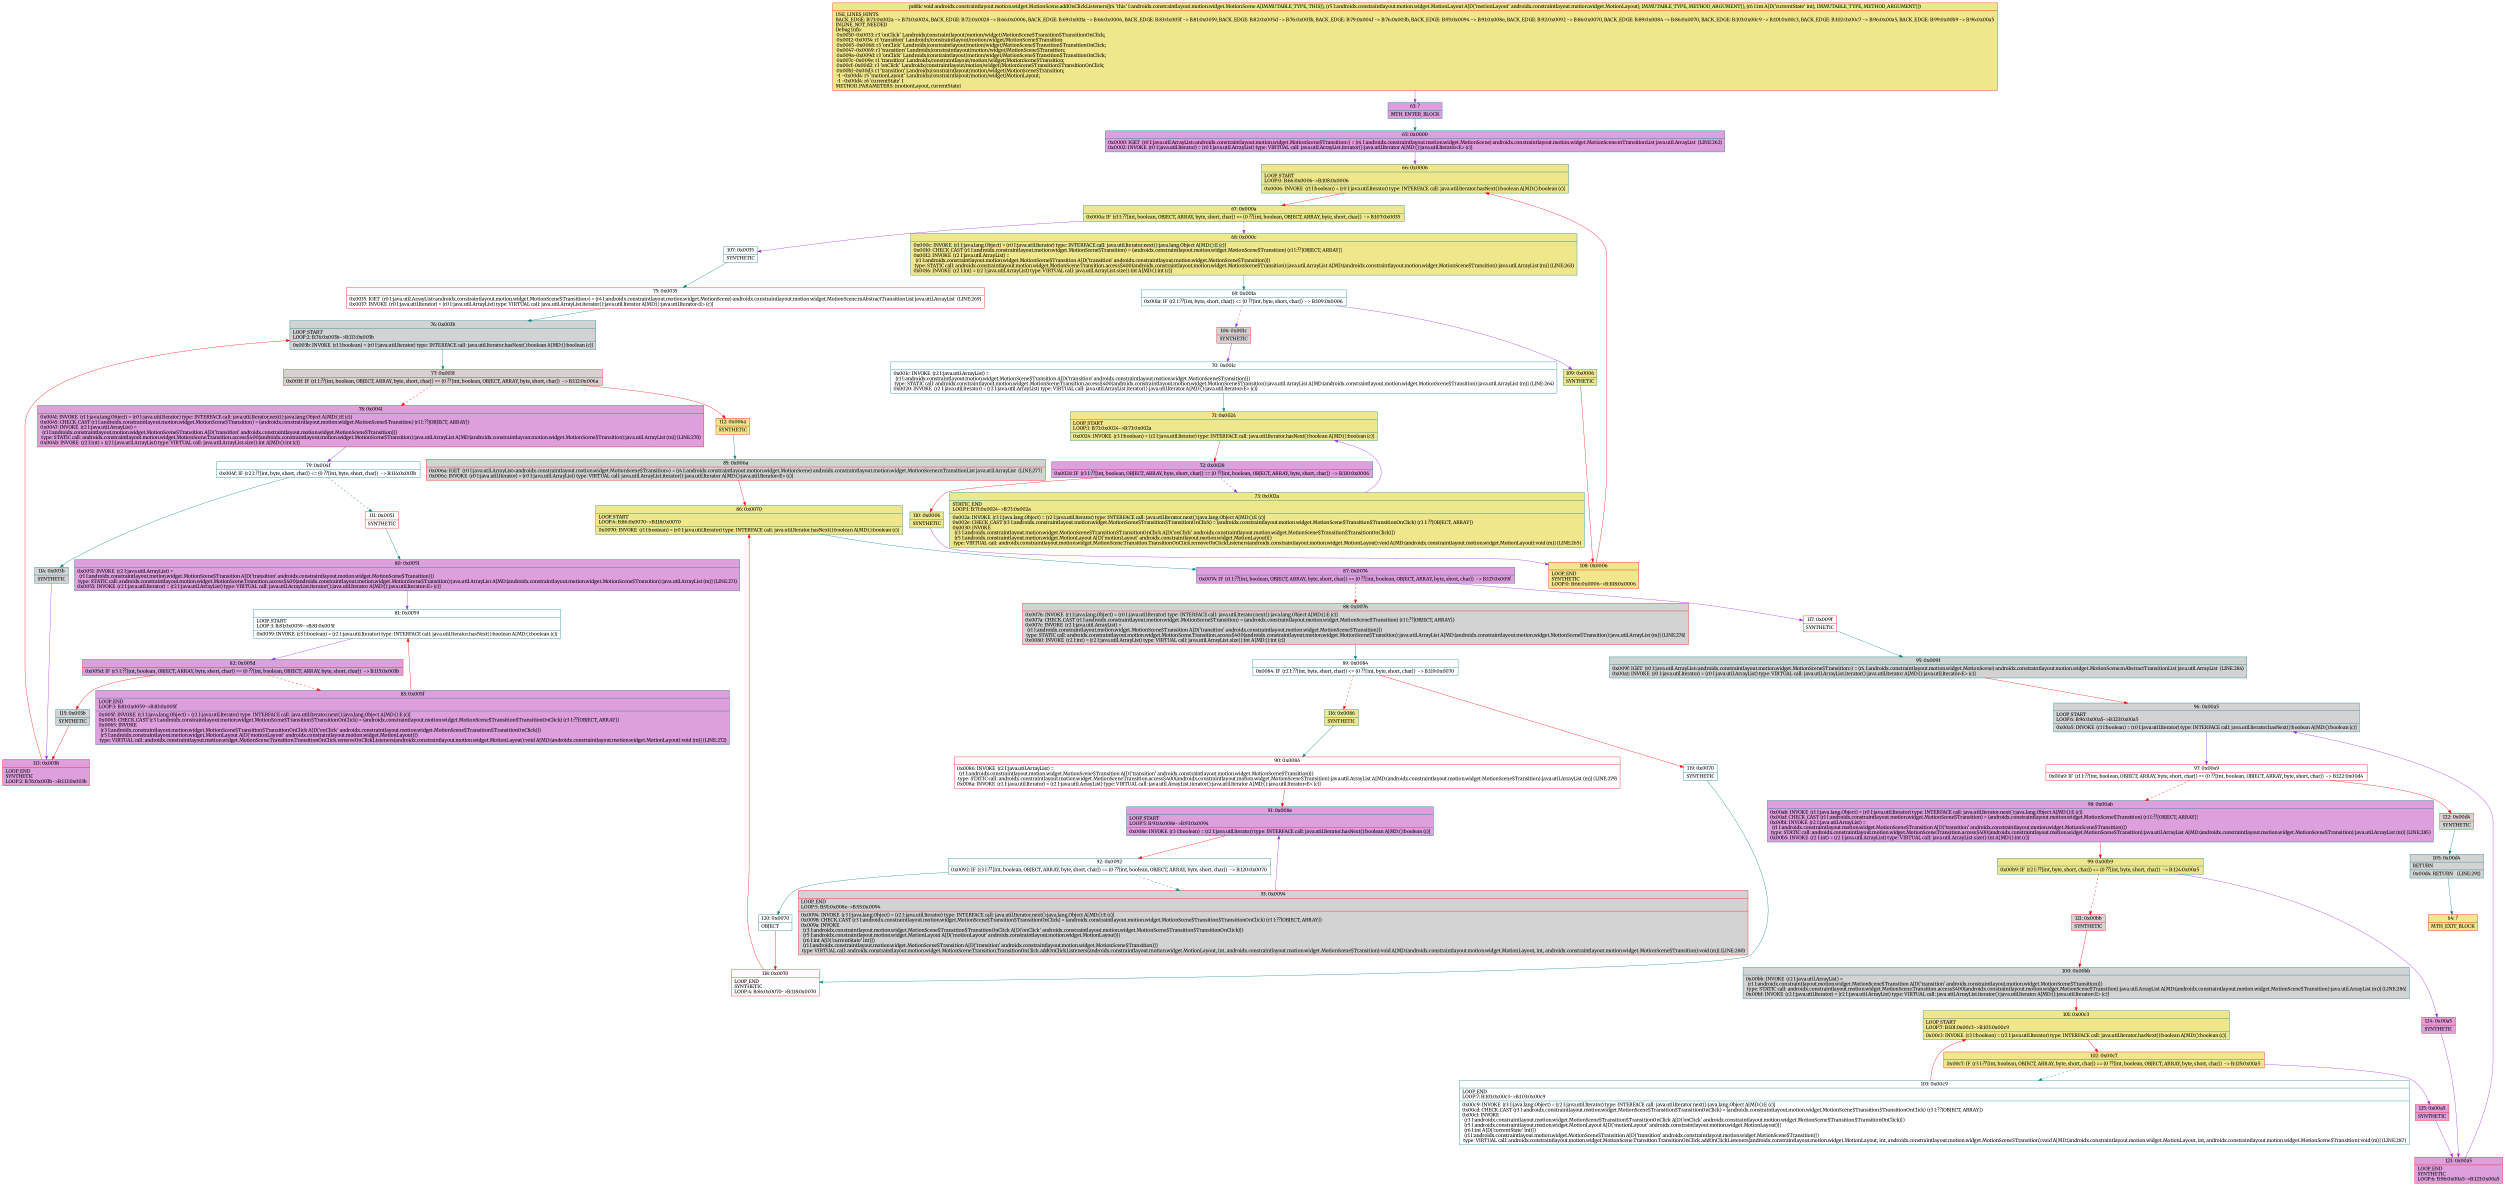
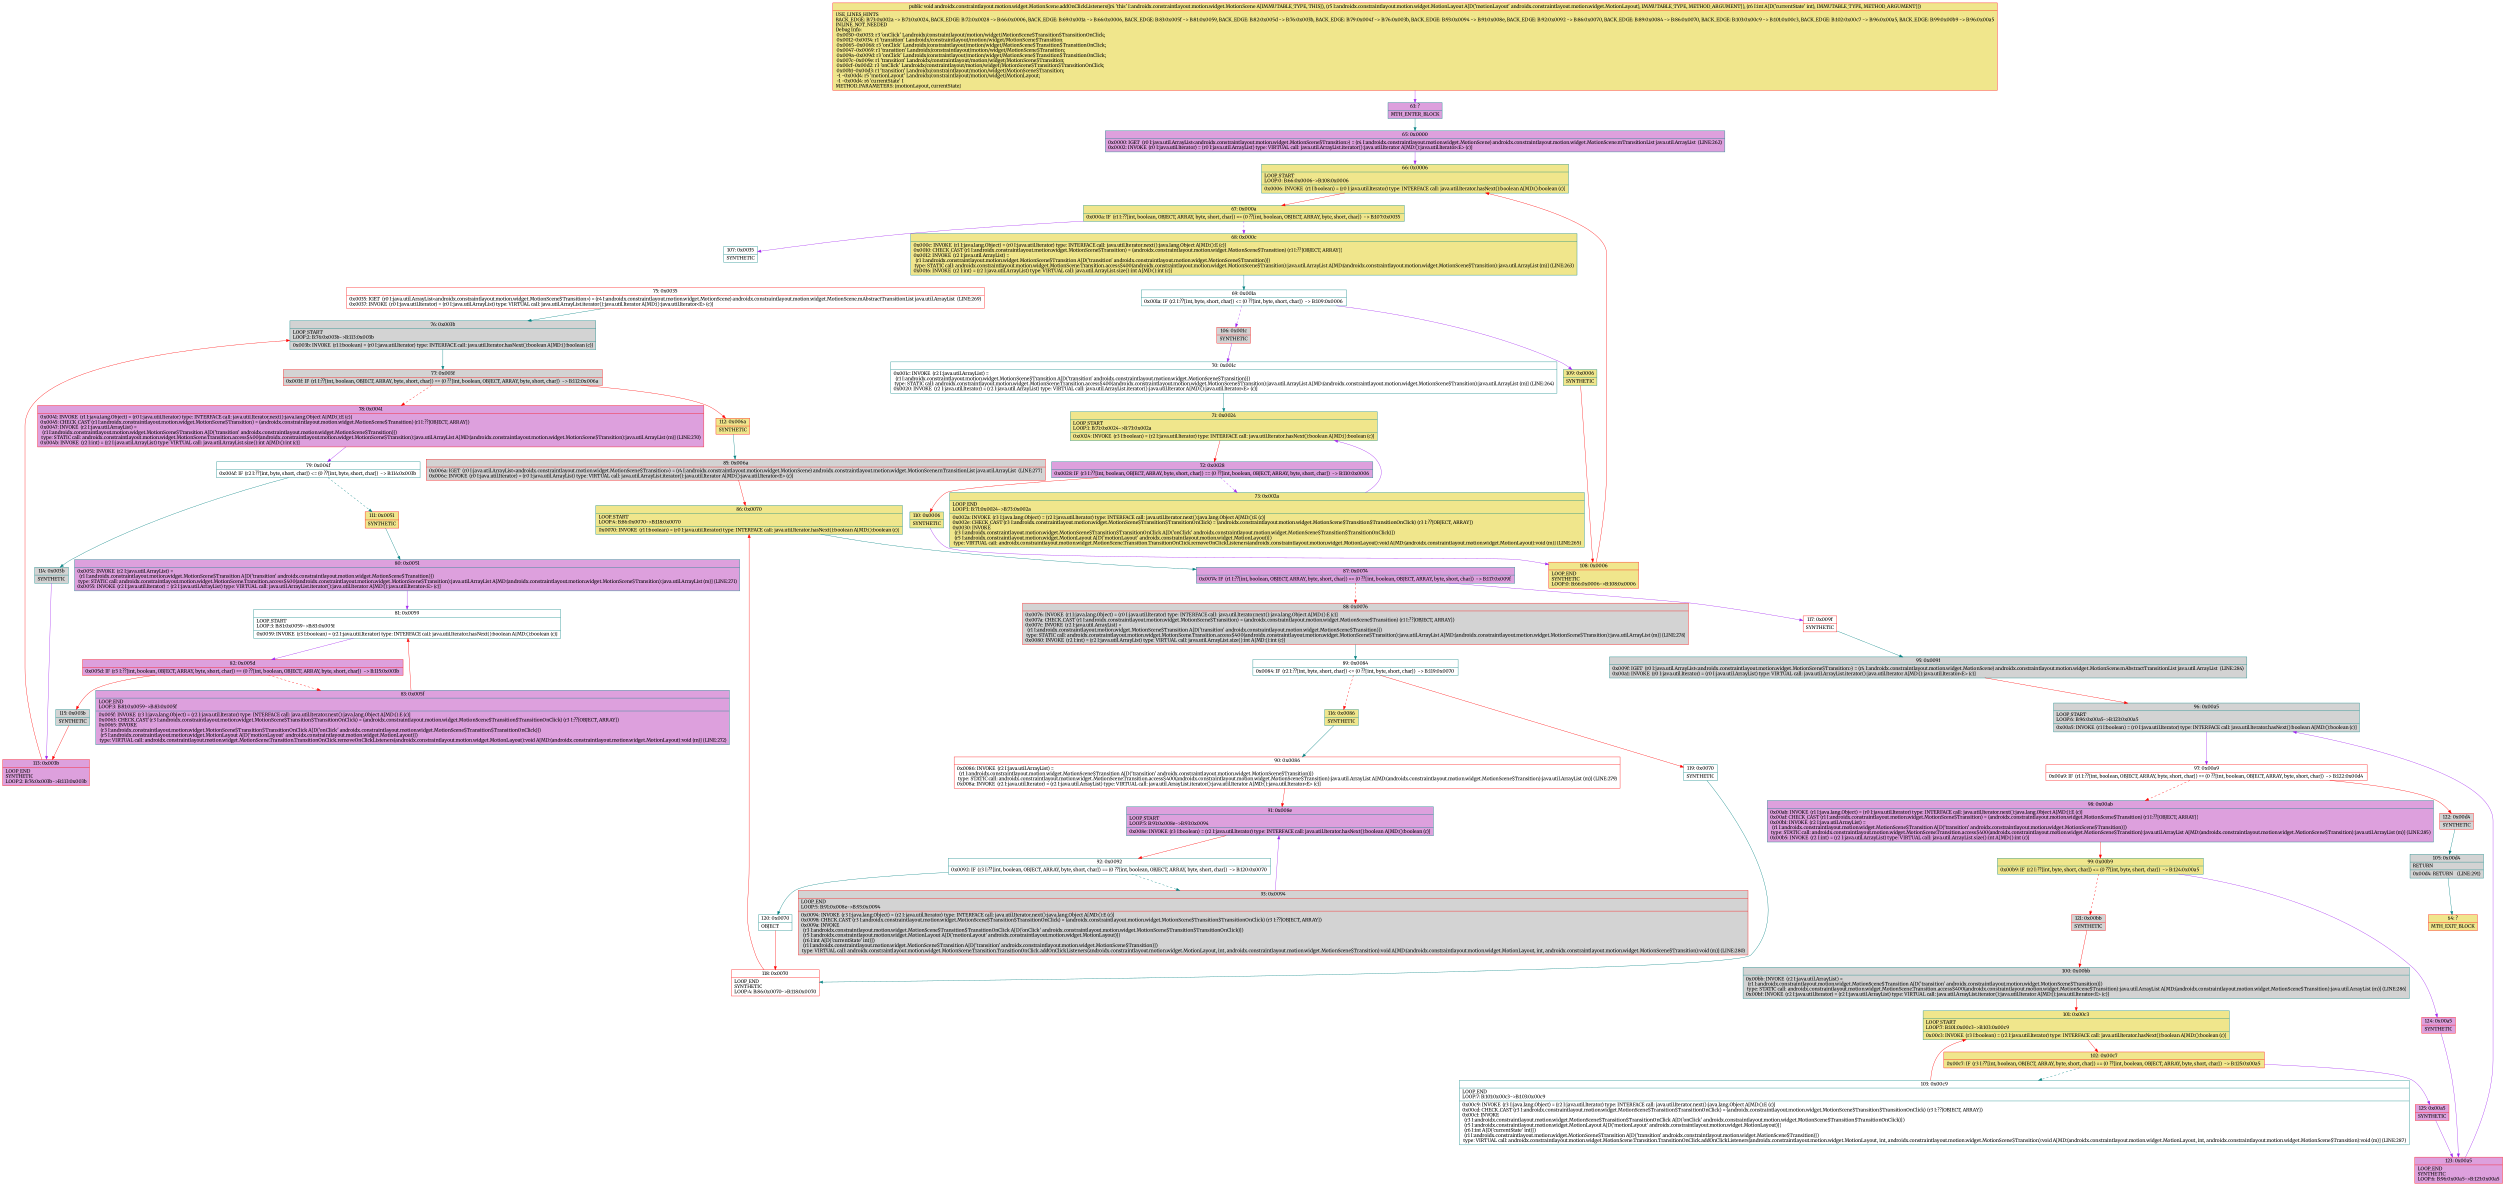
edge "107: 0x0035" -> "75: 0x0035": removed
node "73: 0x002a": text "STATIC_END" -> "LOOP_END"
node "111: 0x0051": fillcolor white -> khaki
